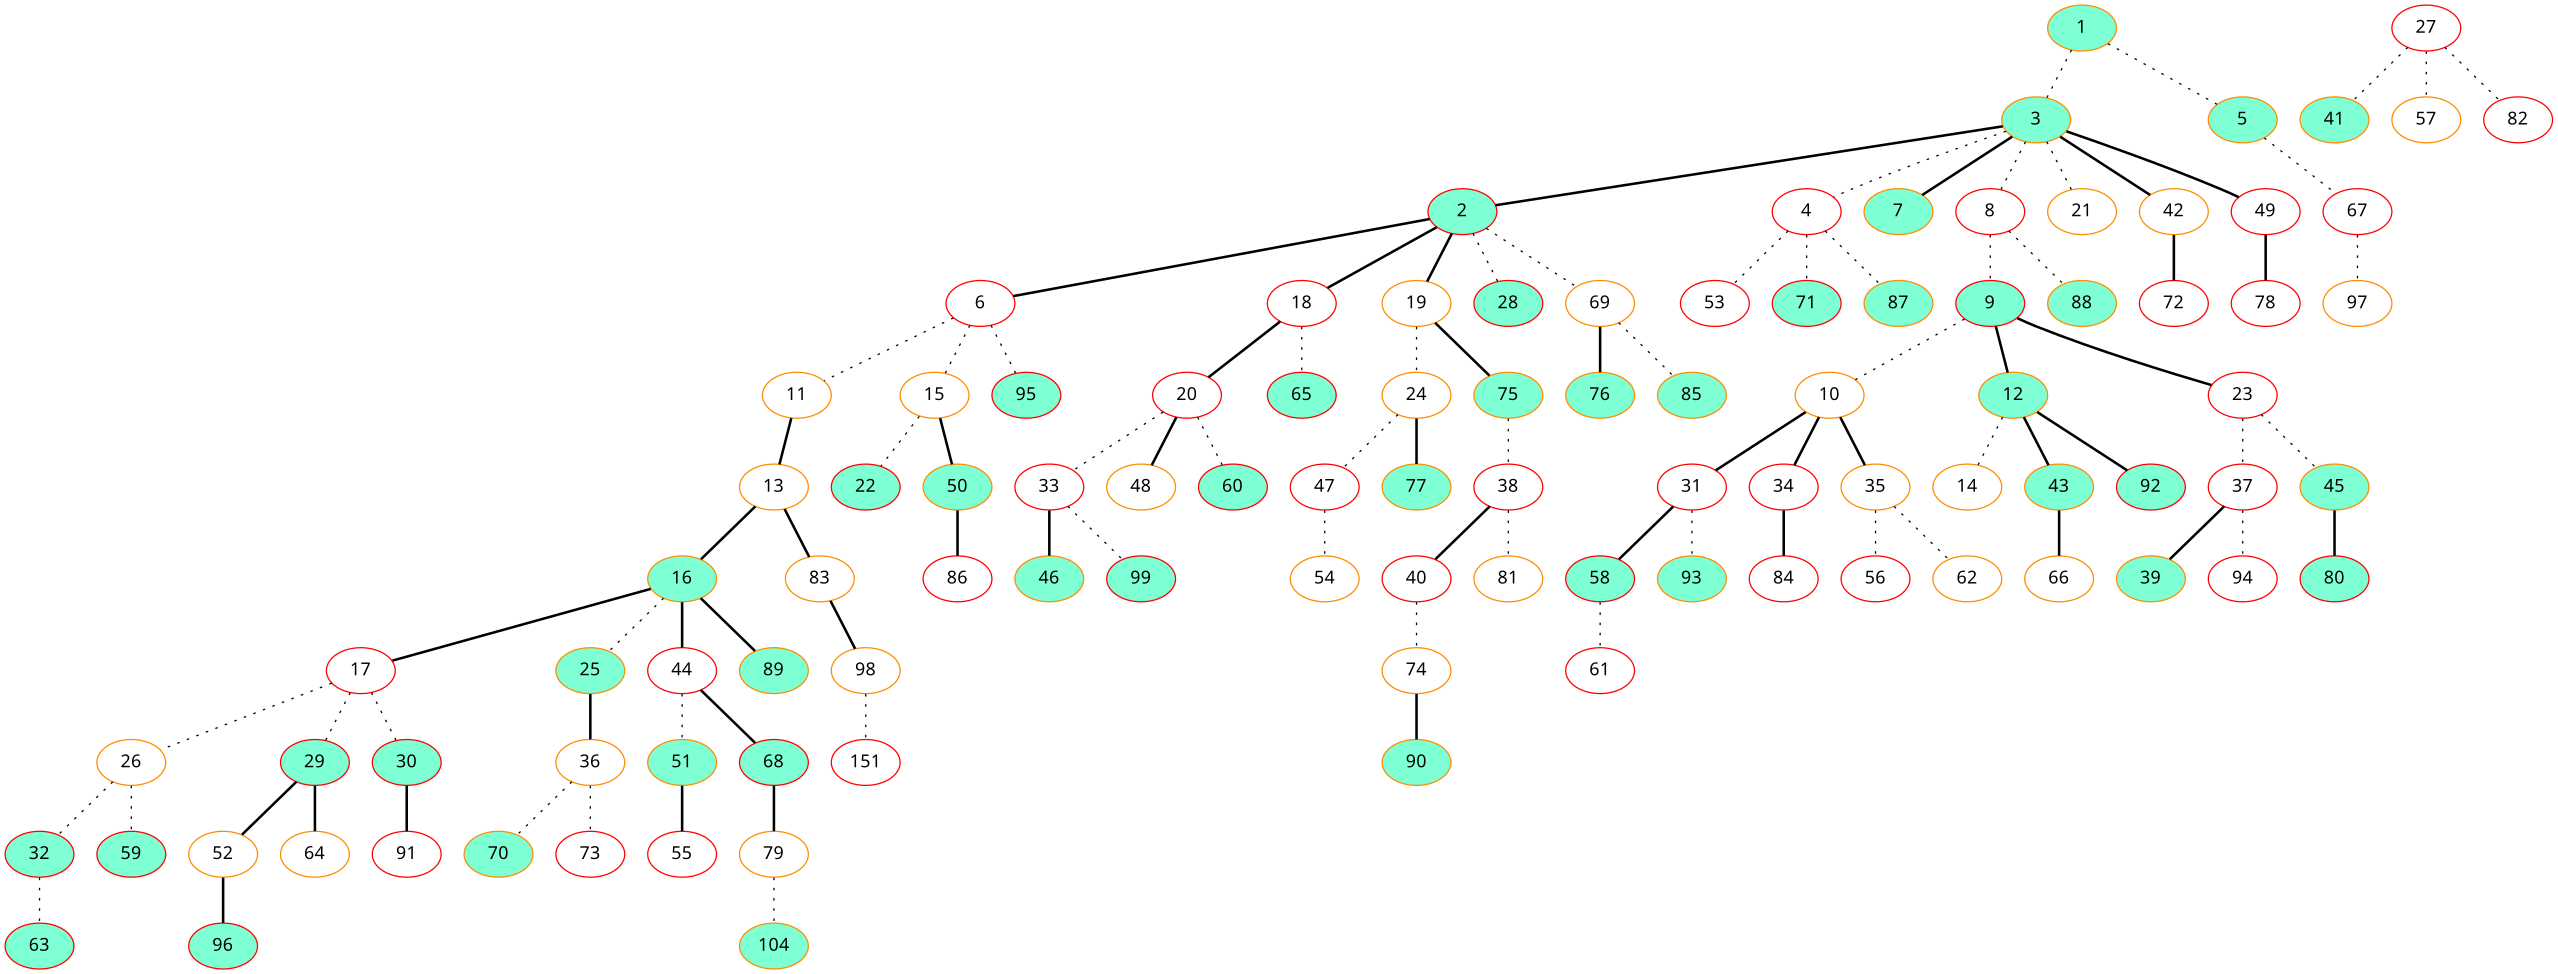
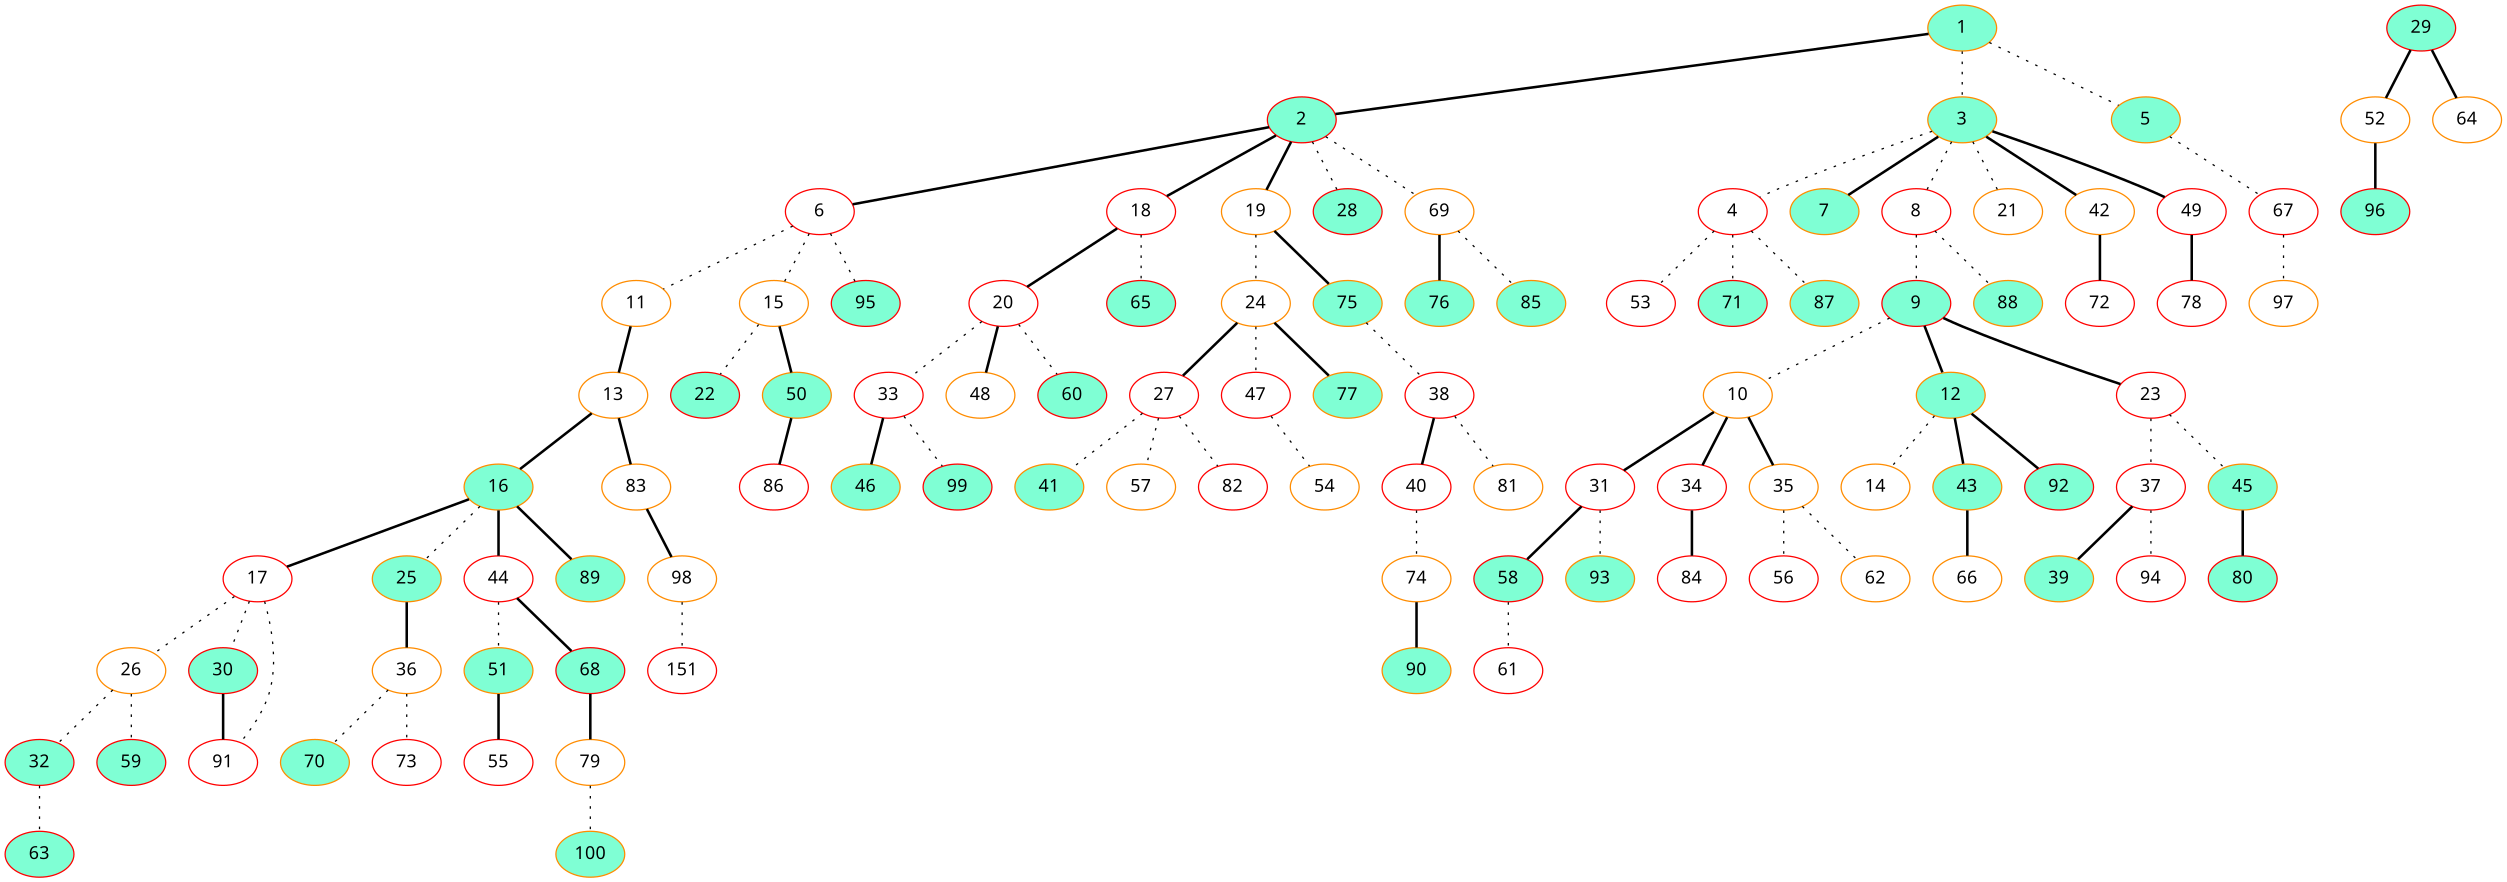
edge "3" -- "2": now "1" -- "2"
edge "24" -- "27": added
edge "17" -- "29": now "17" -- "91"
node "104": label "104" -> "100"
